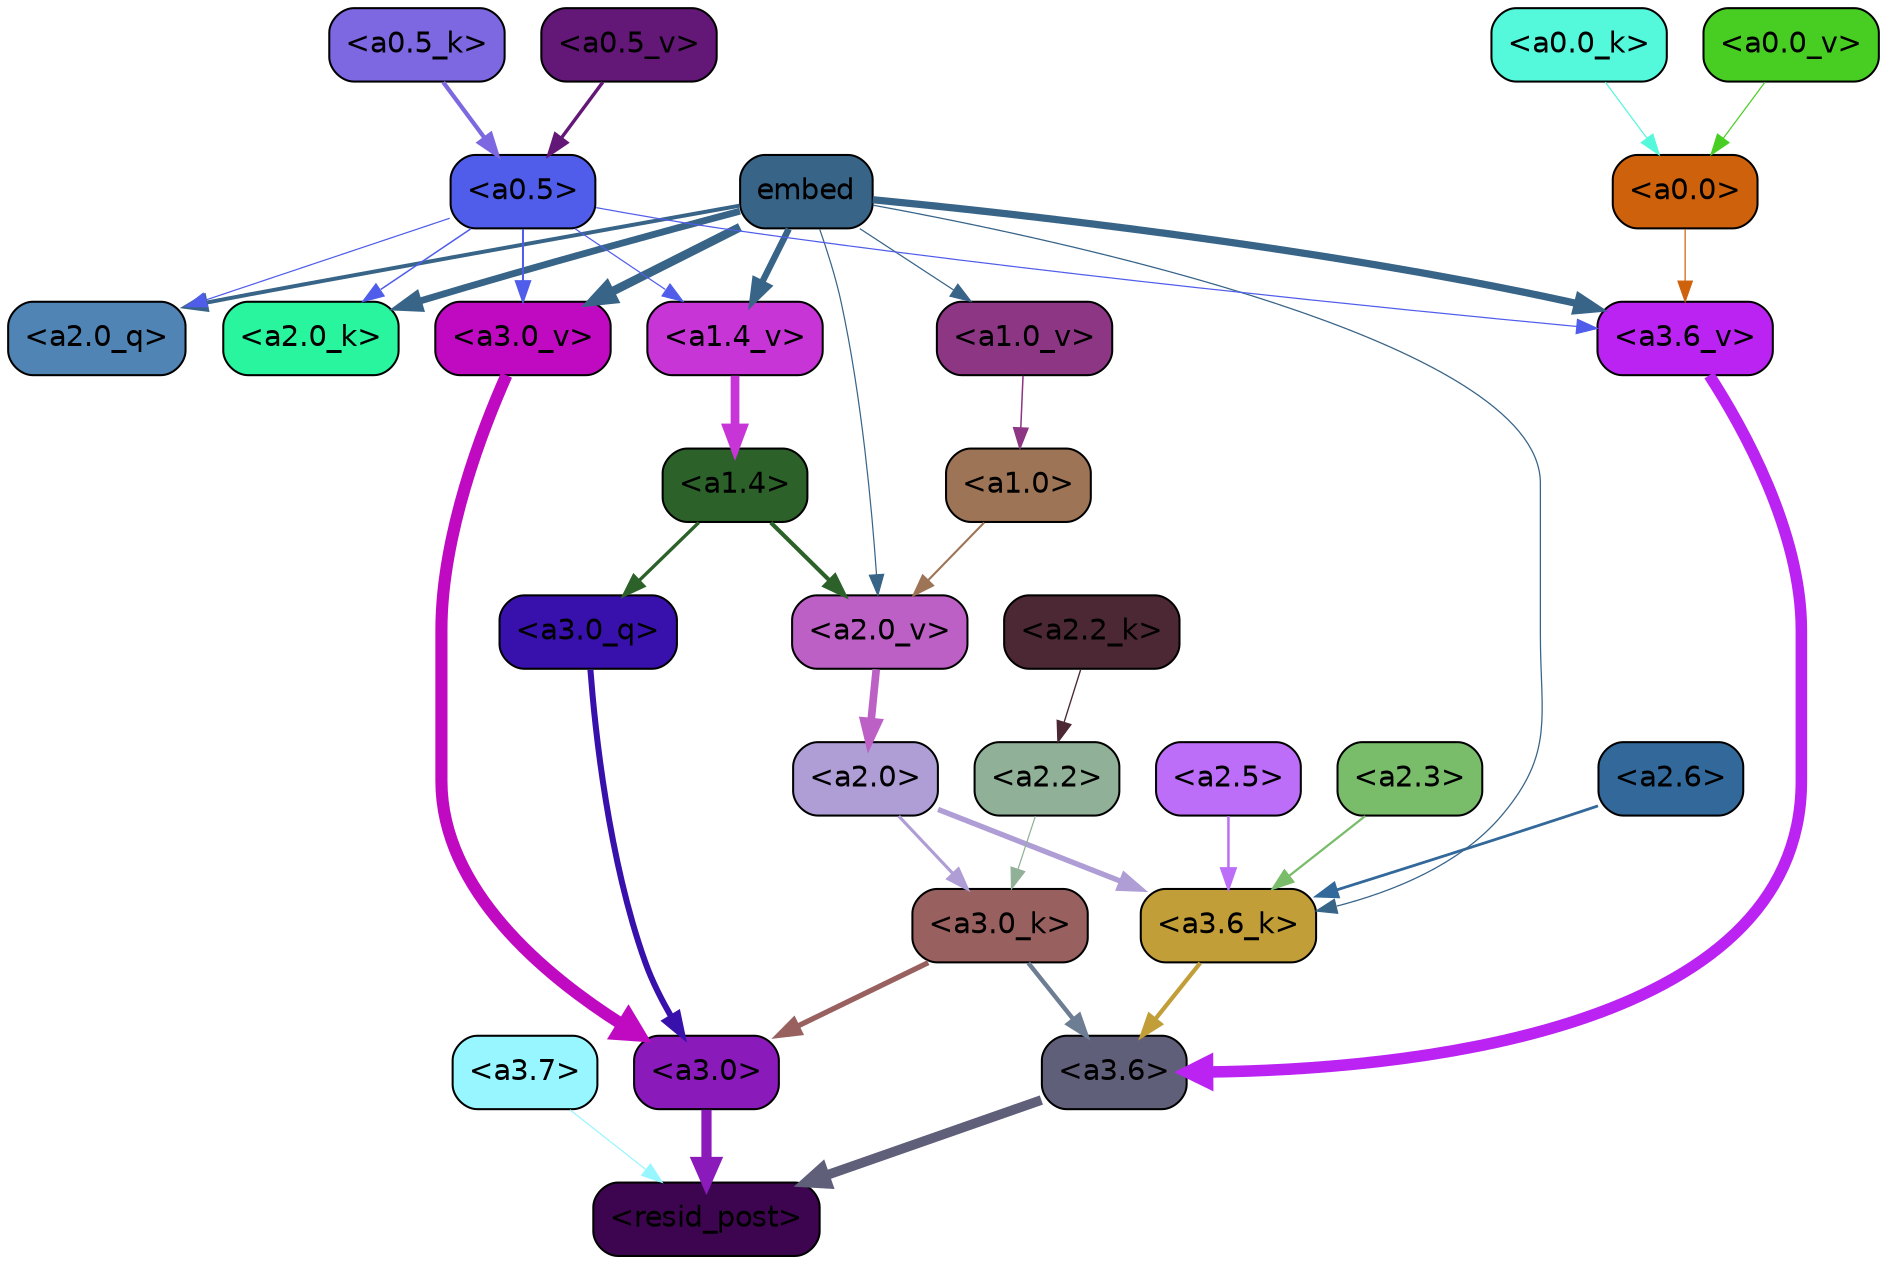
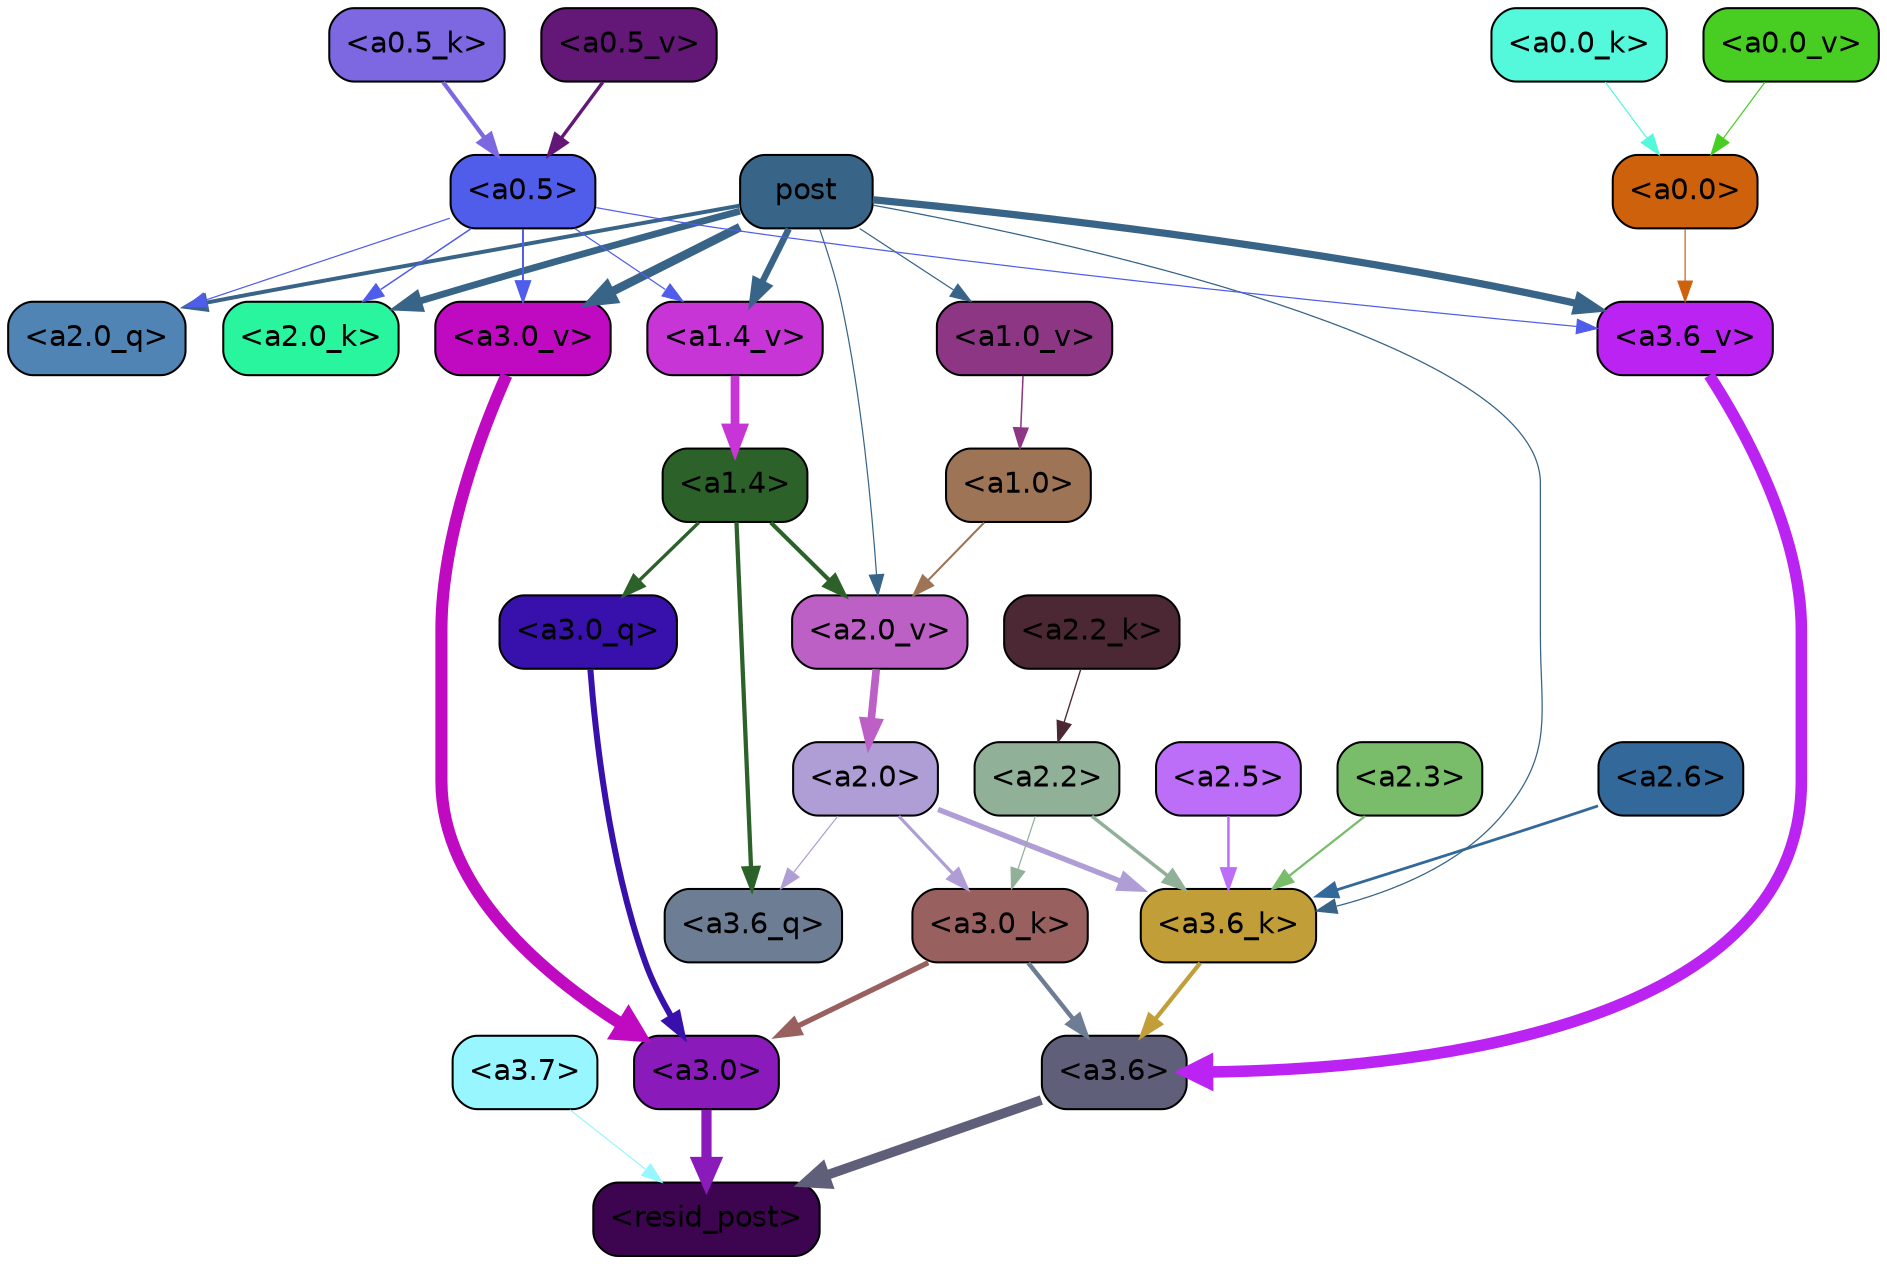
node "embed": label "embed" -> "post"
edge "<a2.2>" -> "<a3.6_k>": added
node "<a3.6_q>": added
